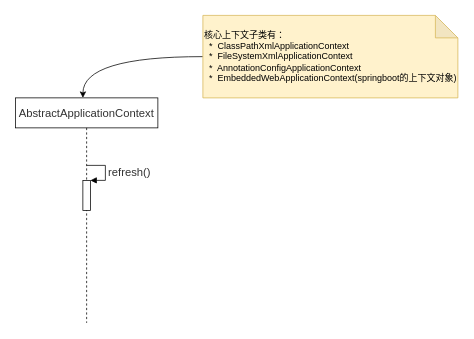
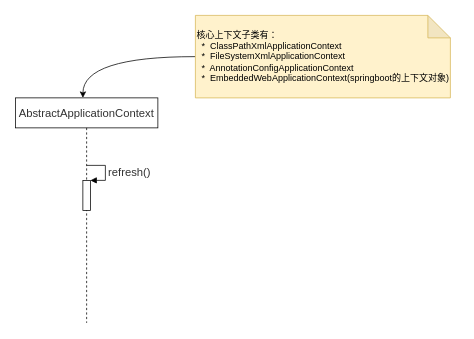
node "核心上下文子类有： * ClassPathXmlApplicationContext * FileSystemXmlApplicationContext * AnnotationConfigApplicationContext * EmbeddedWebApplicationContext(springboot的上下文对象)": moved (330, 57) -> (323, 57)
